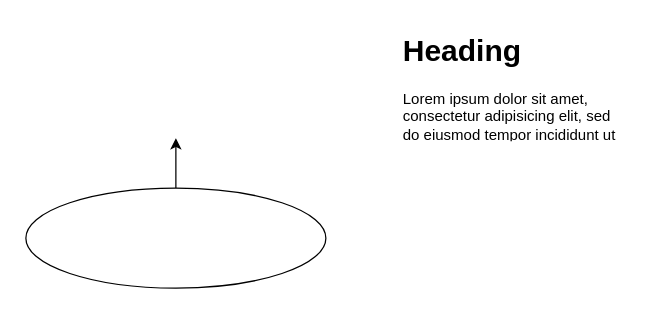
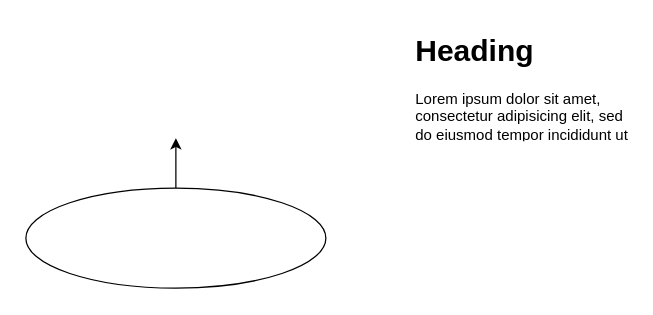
node "HeadingLorem ipsum dolor sit amet, consectetur adipisicing elit, sed do eiusmod tempor incididunt ut labore et dolore magna aliqua.": moved (513, 82) -> (526, 82)
